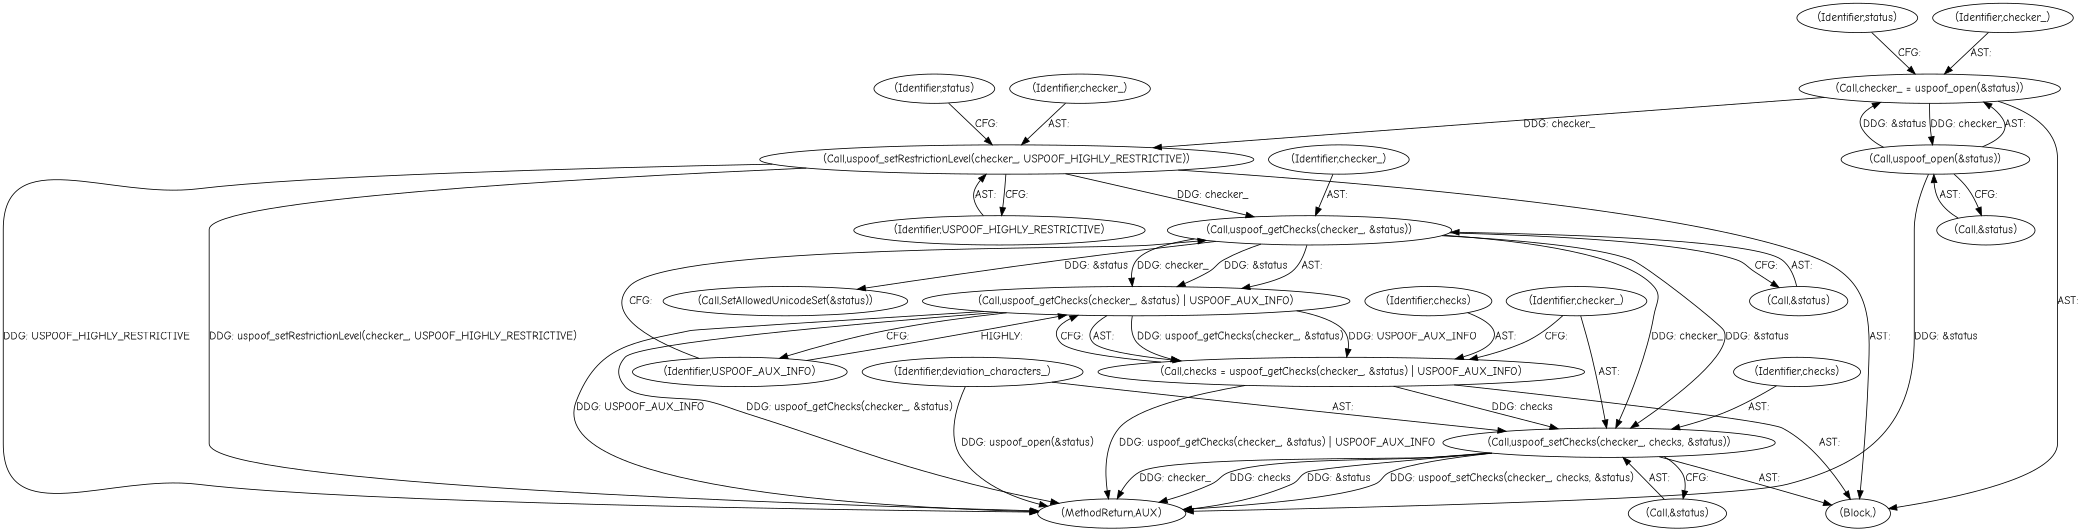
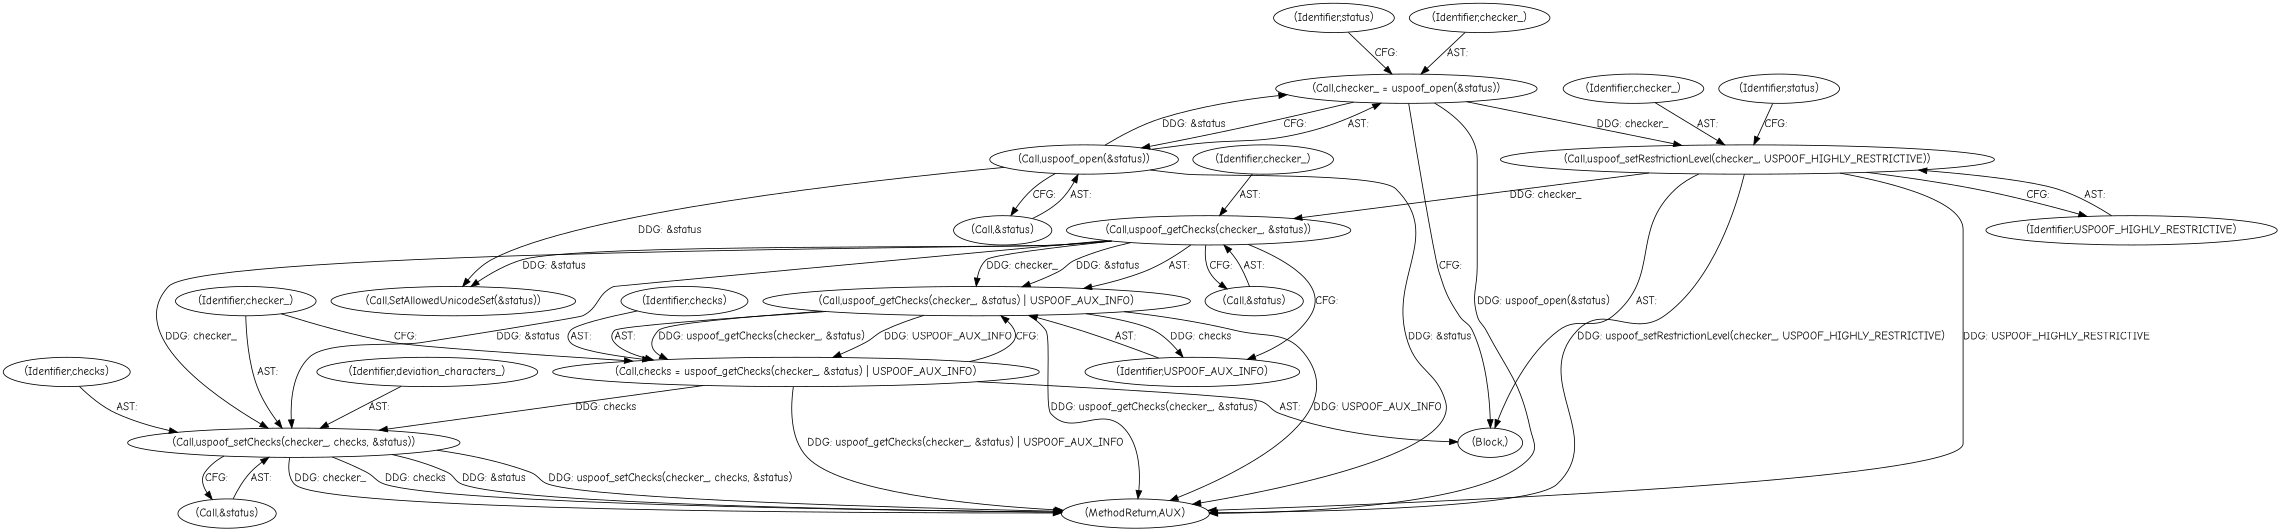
edge "(Call,checker_ = uspoof_open(&status))" -> "(Call,uspoof_open(&status))": label "DDG: checker_" -> "CFG: "
edge "(Call,uspoof_open(&status))" -> "(Call,SetAllowedUnicodeSet(&status))": added, label "DDG: &status"
edge "(Identifier,USPOOF_AUX_INFO)" -> "(Call,uspoof_getChecks(checker_, &status))": reversed
edge "(Call,checker_ = uspoof_open(&status))" -> "(Block,)": label "AST: " -> "CFG: "
edge "(Call,uspoof_getChecks(checker_, &status) | USPOOF_AUX_INFO)" -> "(Identifier,USPOOF_AUX_INFO)": label "CFG: " -> "DDG: checks"
edge "(Identifier,USPOOF_AUX_INFO)" -> "(Call,uspoof_getChecks(checker_, &status) | USPOOF_AUX_INFO)": label "HIGHLY: " -> "AST: "
edge "(Identifier,deviation_characters_)" -> "(MethodReturn,AUX)": now "(Call,checker_ = uspoof_open(&status))" -> "(MethodReturn,AUX)"
edge "(Call,uspoof_setChecks(checker_, checks, &status))" -> "(Block,)": removed, label "AST:"
